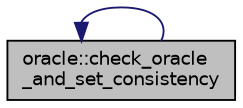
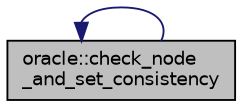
node "oracle::check_oracle _and_set_consistency": label "oracle::check_oracle _and_set_consistency" -> "oracle::check_node _and_set_consistency"
